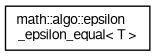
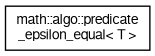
node "math::algo::epsilon _epsilon_equal< T >": label "math::algo::epsilon _epsilon_equal< T >" -> "math::algo::predicate _epsilon_equal< T >"
